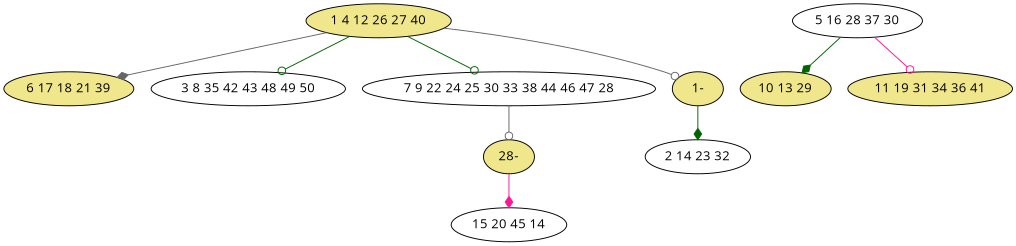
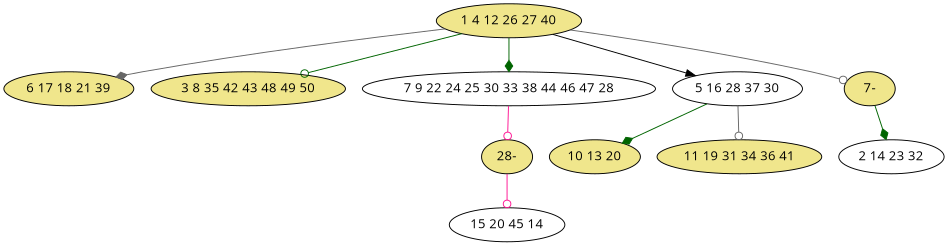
edge "1 4 12 26 27 40" -> "7 9 22 24 25 30 33 38 44 46 47 28": arrowhead odot -> diamond
edge "5 16 28 37 30" -> "11 19 31 34 36 41": color deeppink -> gray40
edge "1 4 12 26 27 40" -> "5 16 28 37 30": added
node "3 8 35 42 43 48 49 50": fillcolor white -> khaki
node "1-": label "1-" -> "7-"
node "10 13 29": label "10 13 29" -> "10 13 20"
edge "7 9 22 24 25 30 33 38 44 46 47 28" -> "28-": color gray40 -> deeppink
edge "28-" -> "15 20 45 14": arrowhead diamond -> odot
